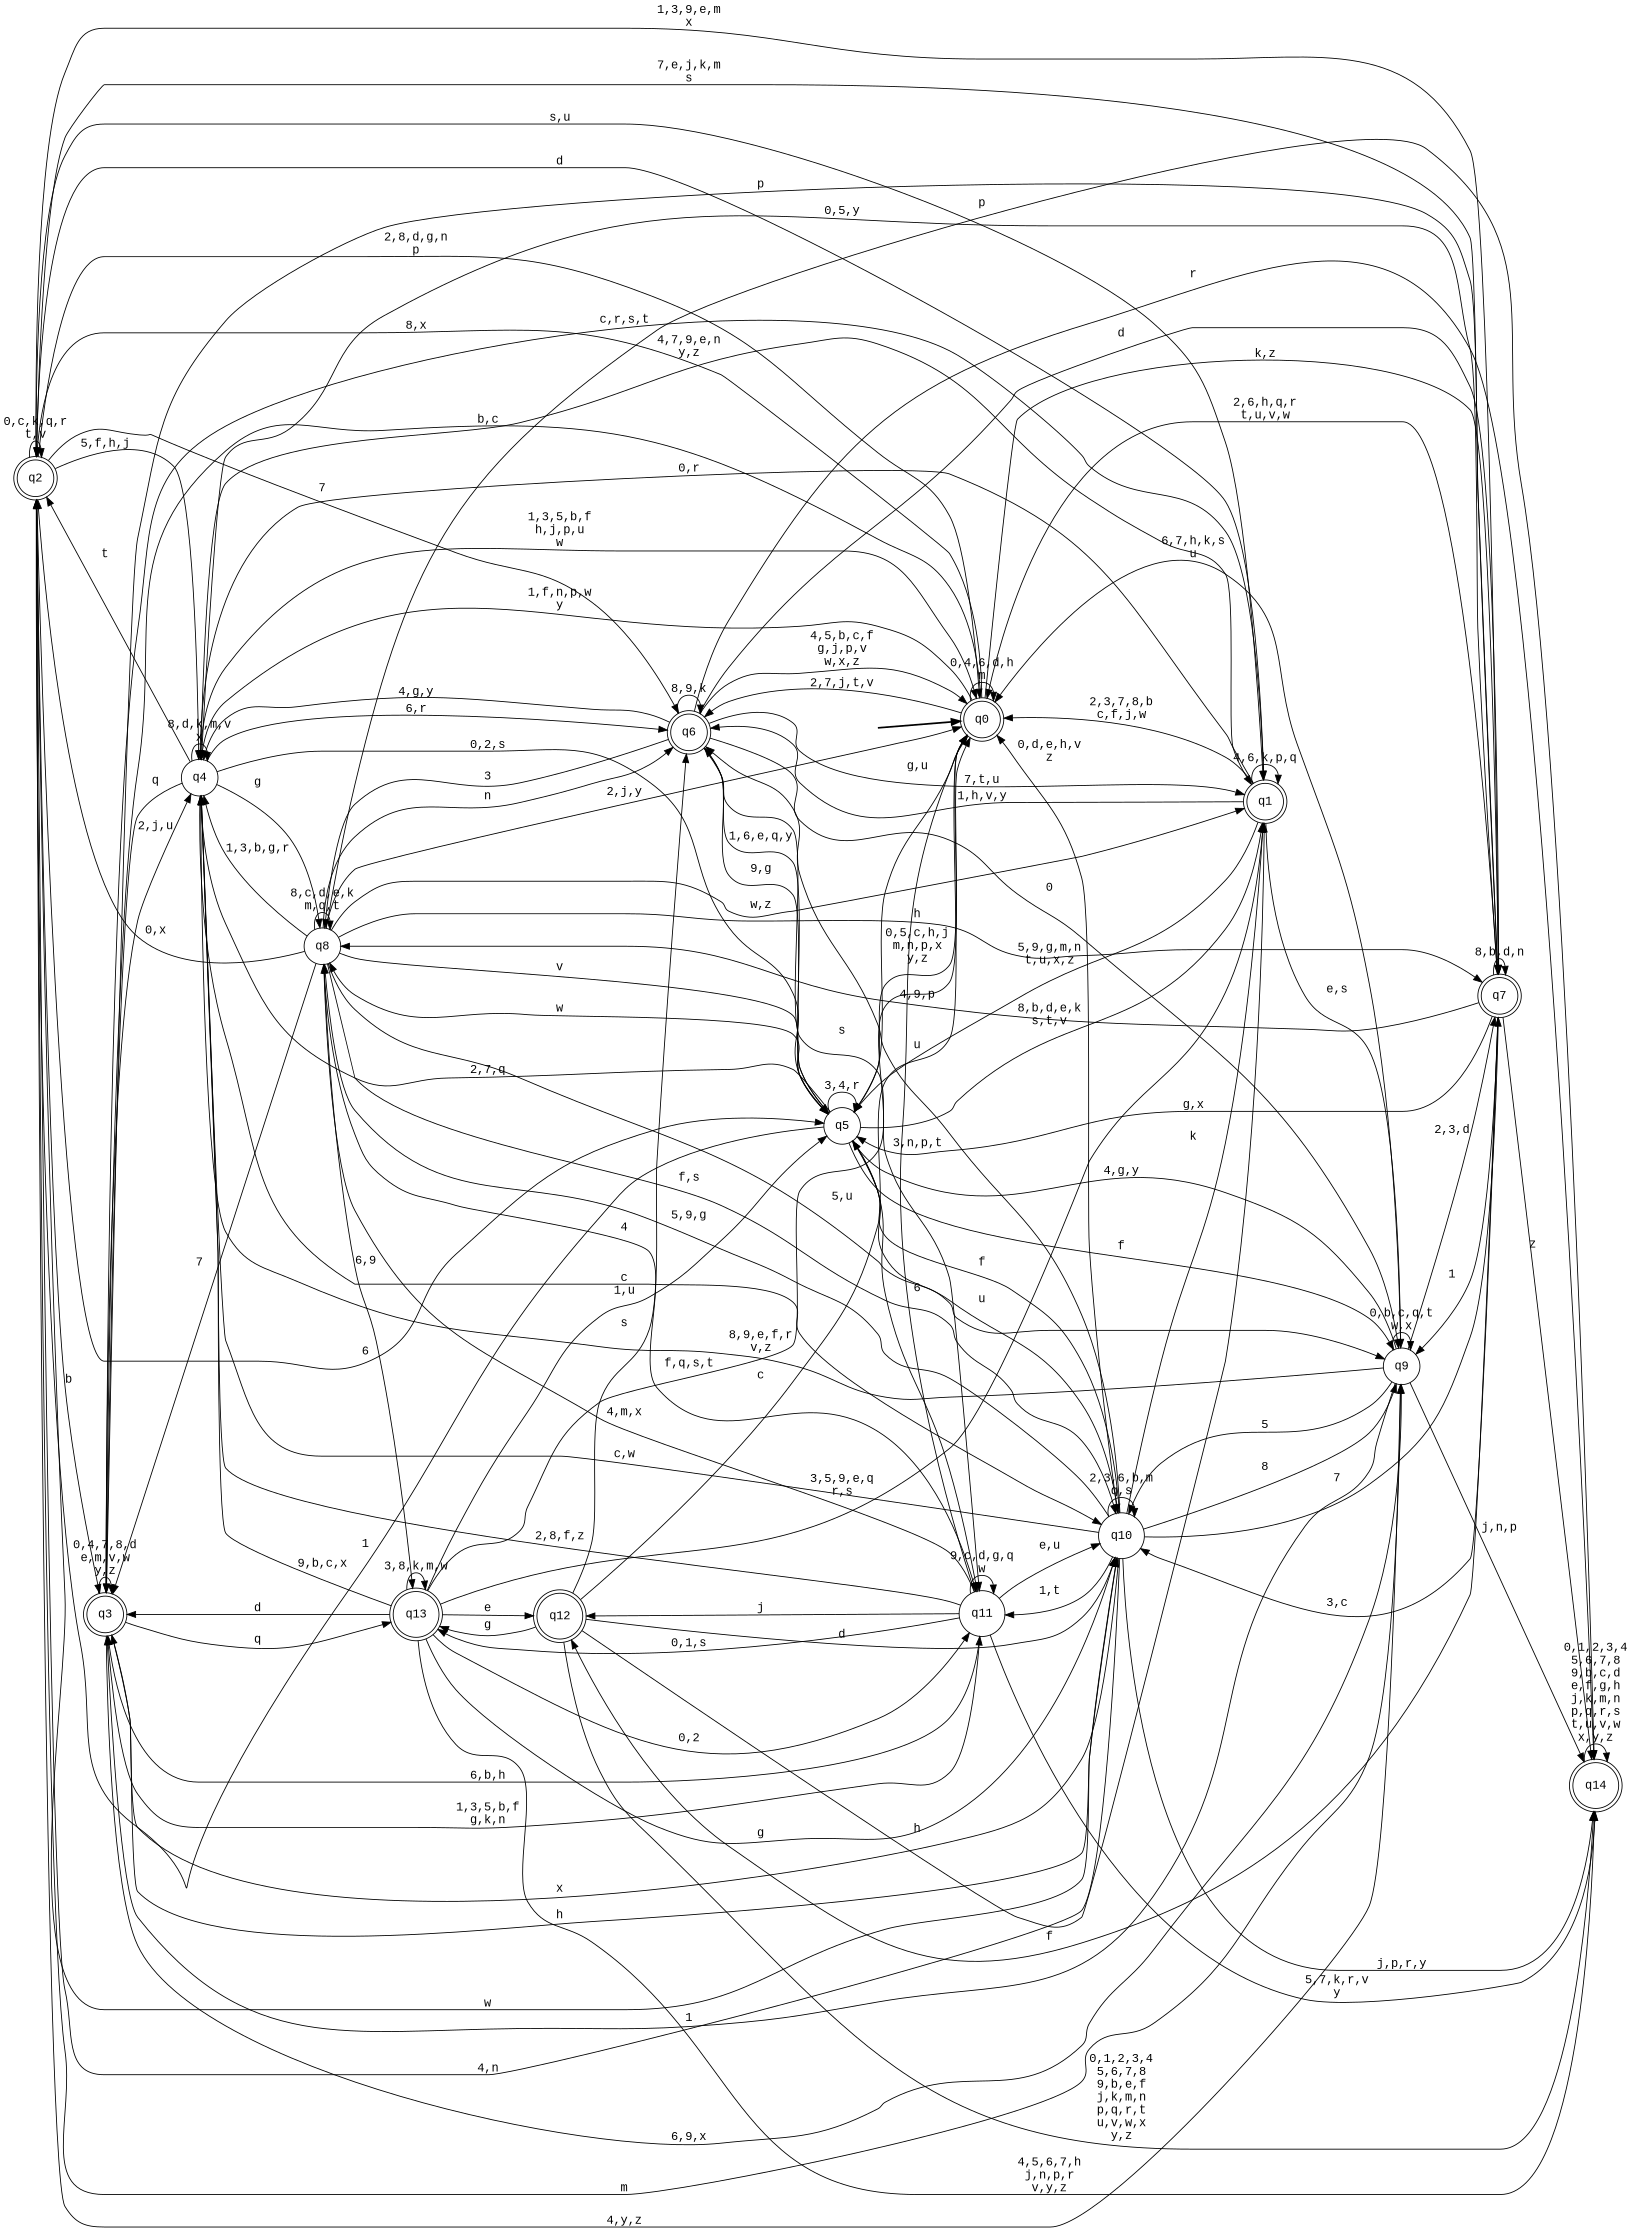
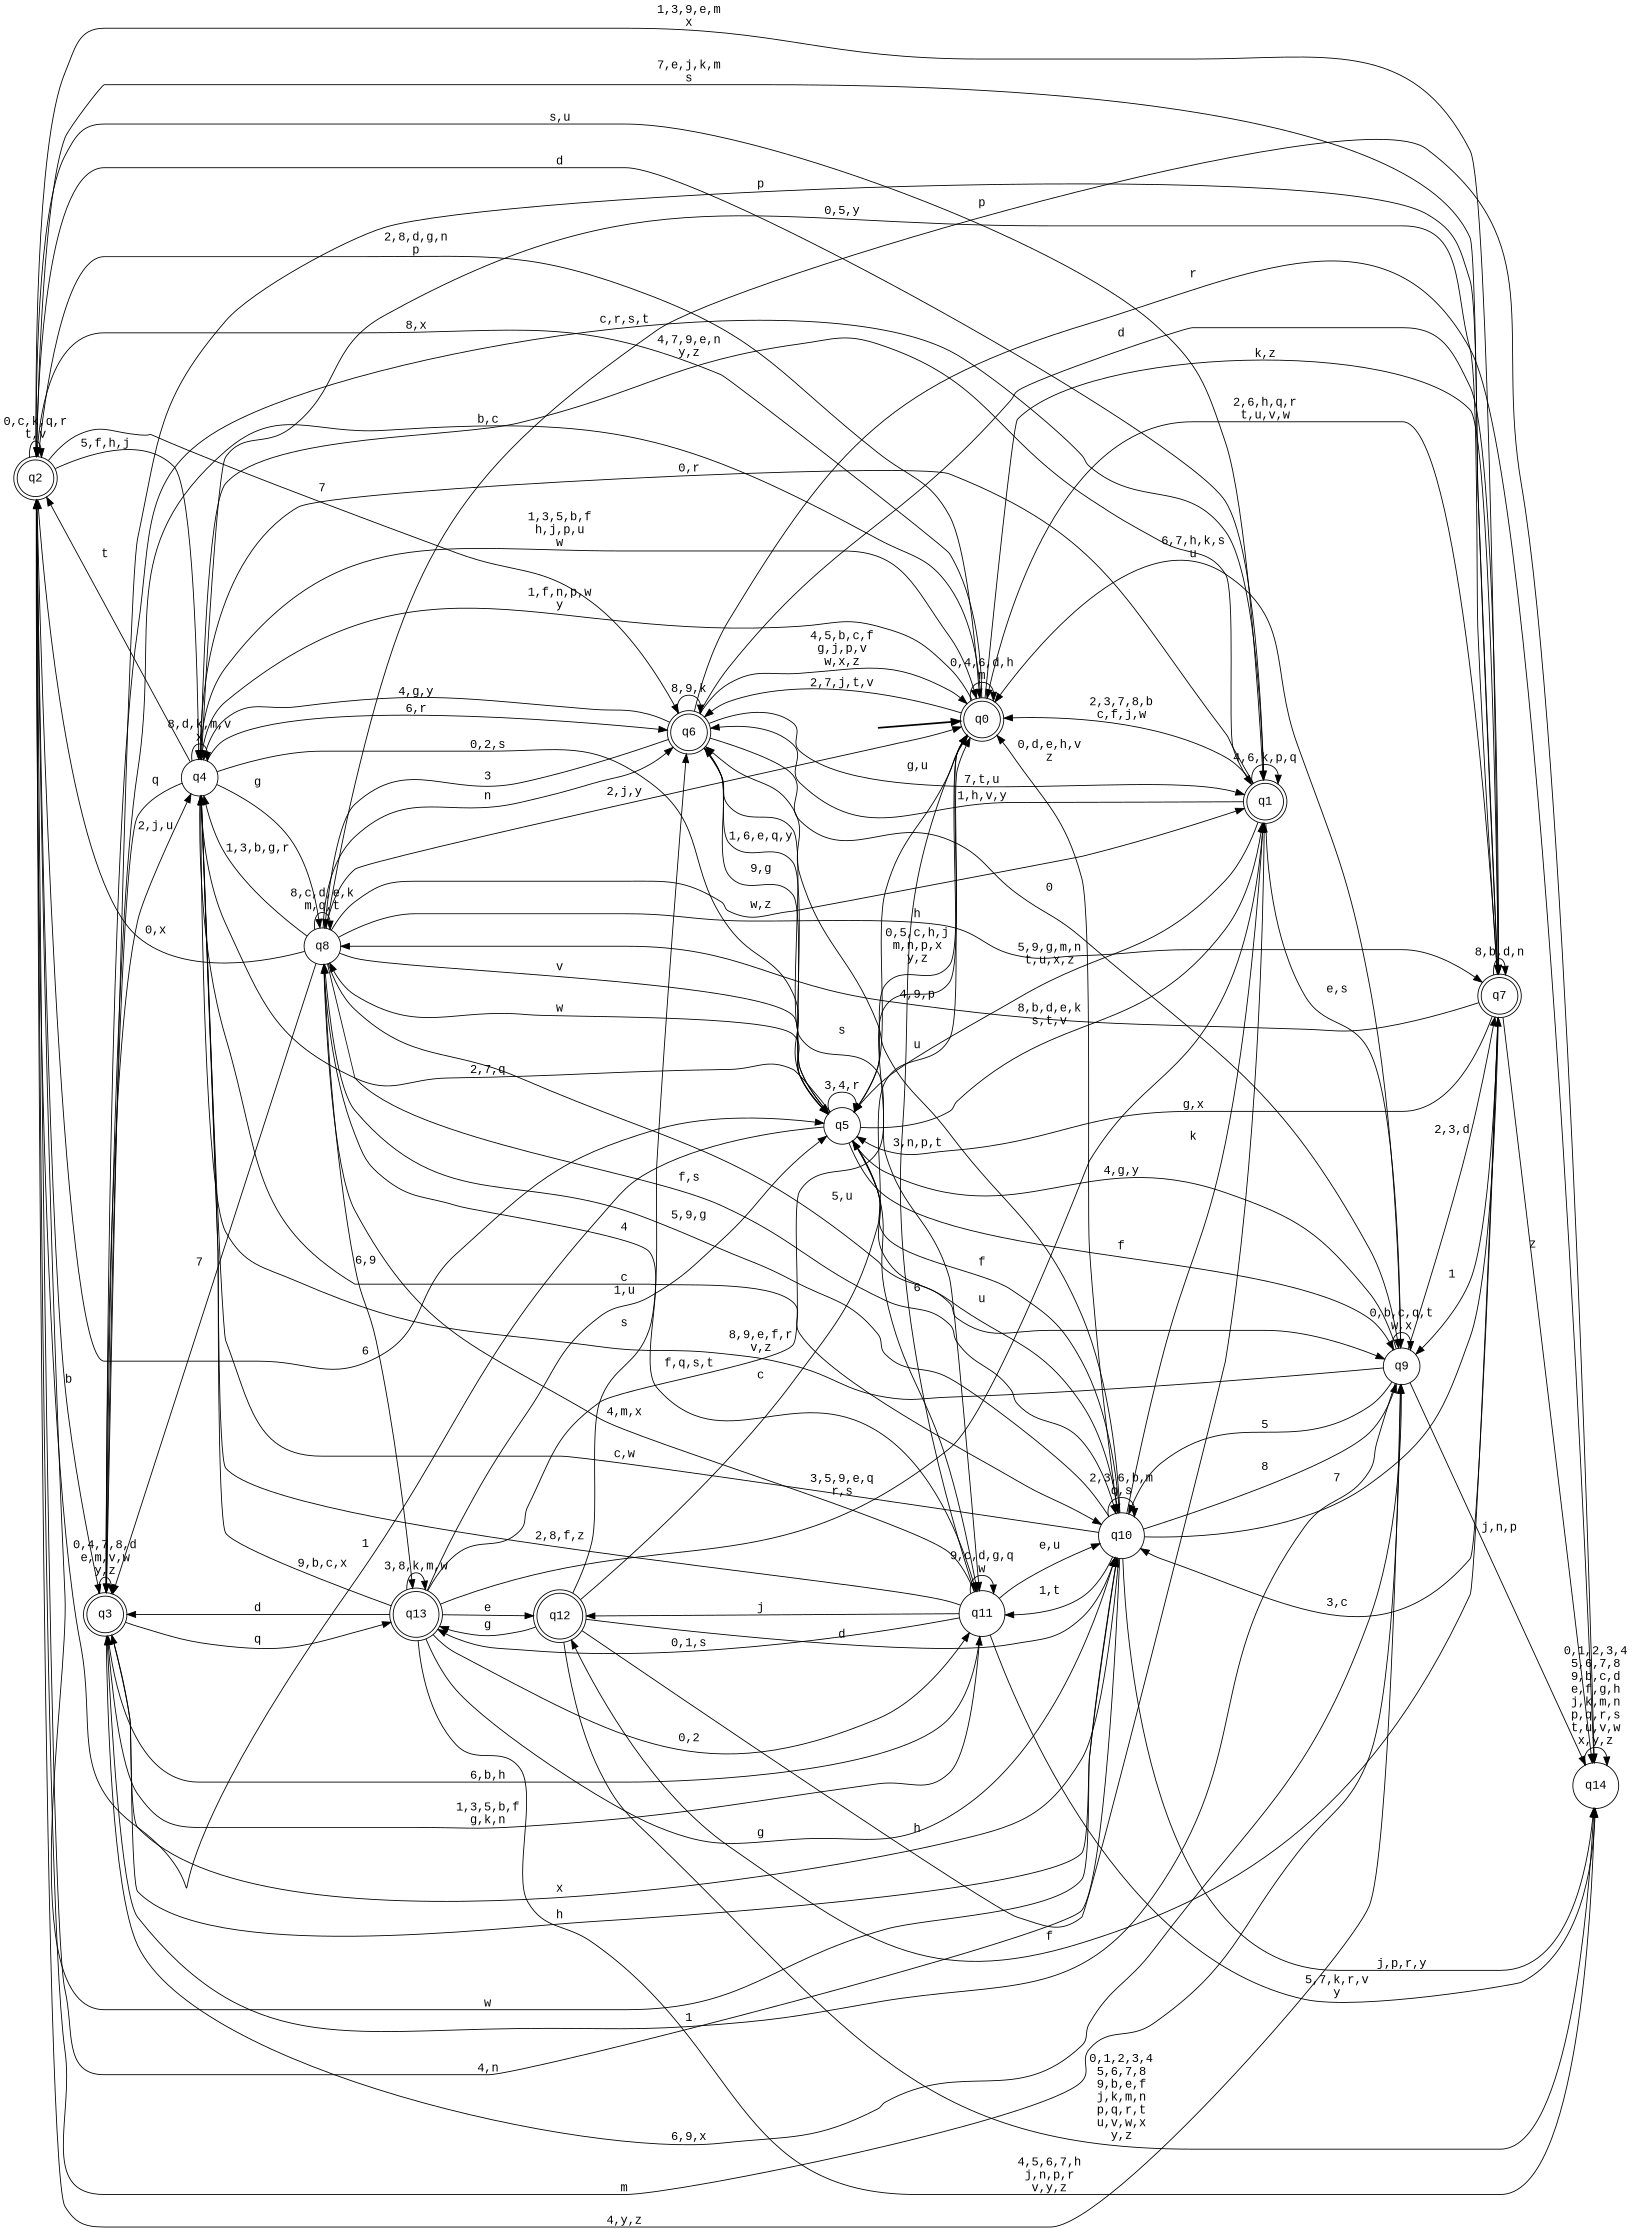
node "q14": shape doublecircle -> circle
